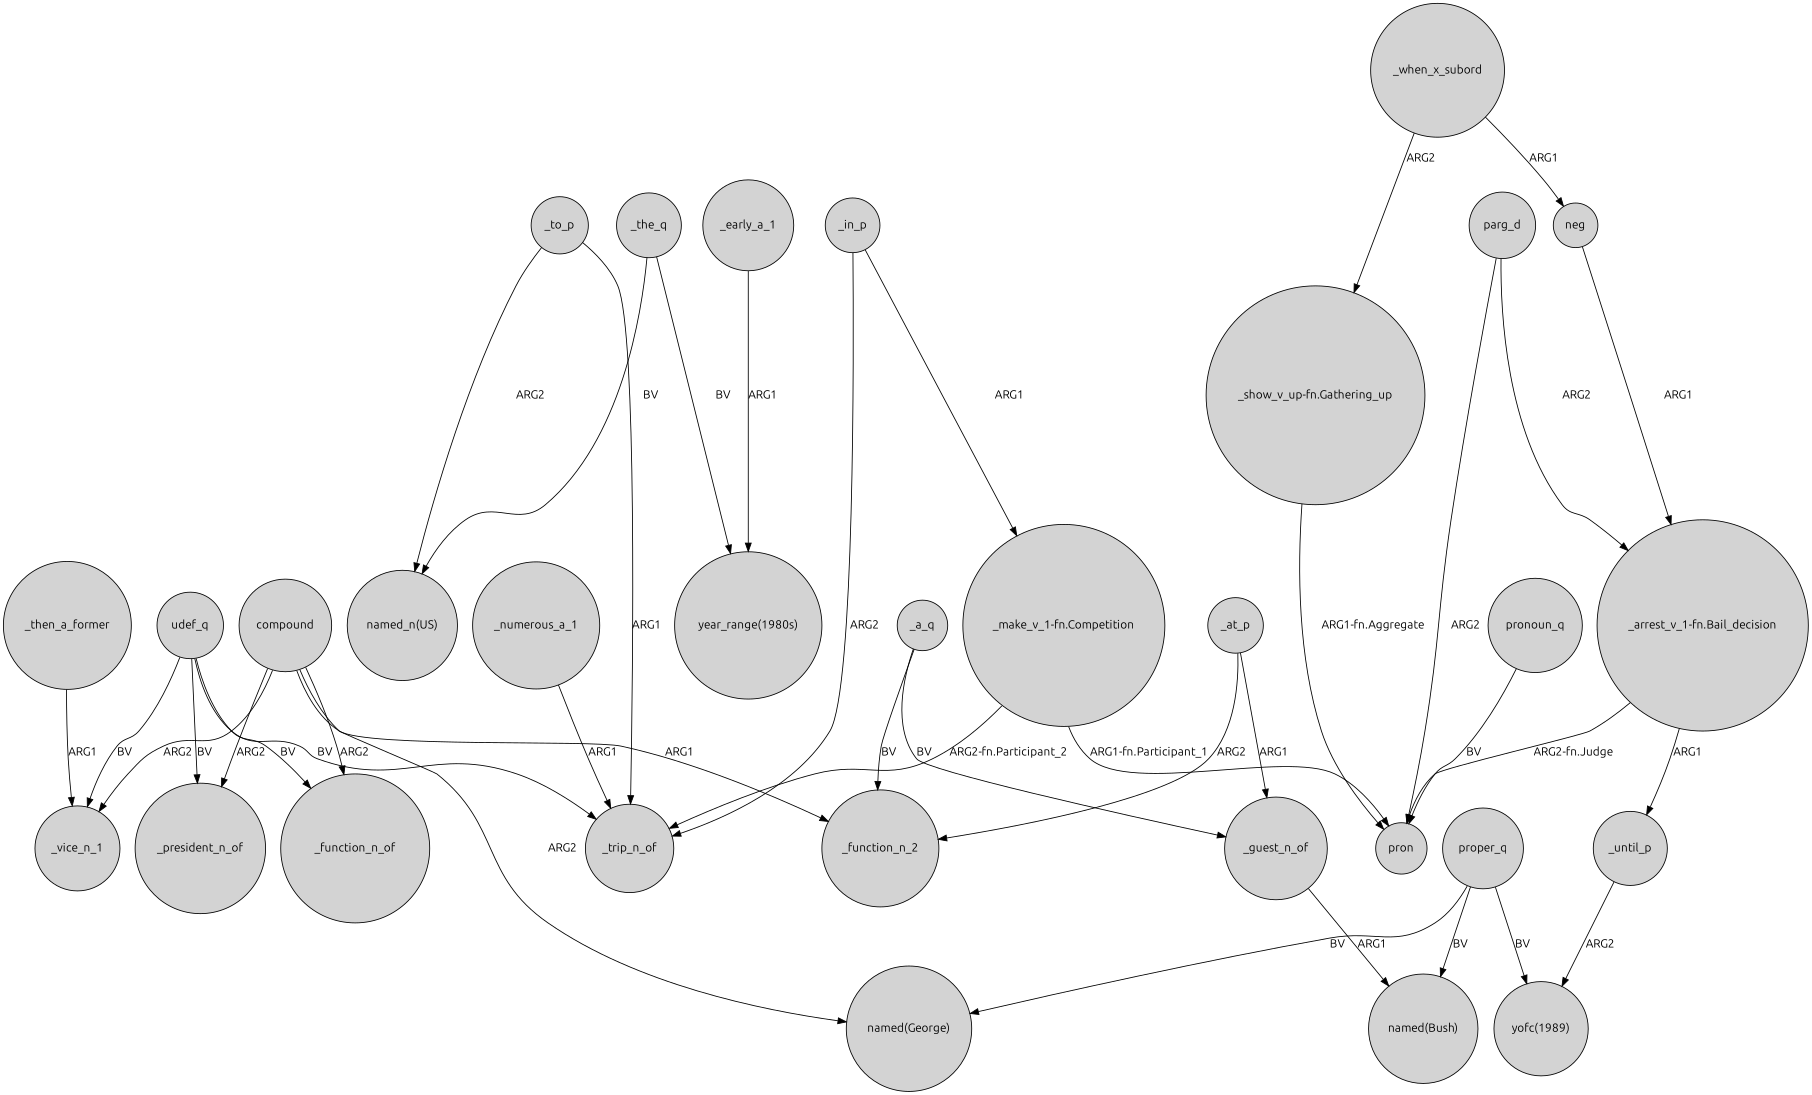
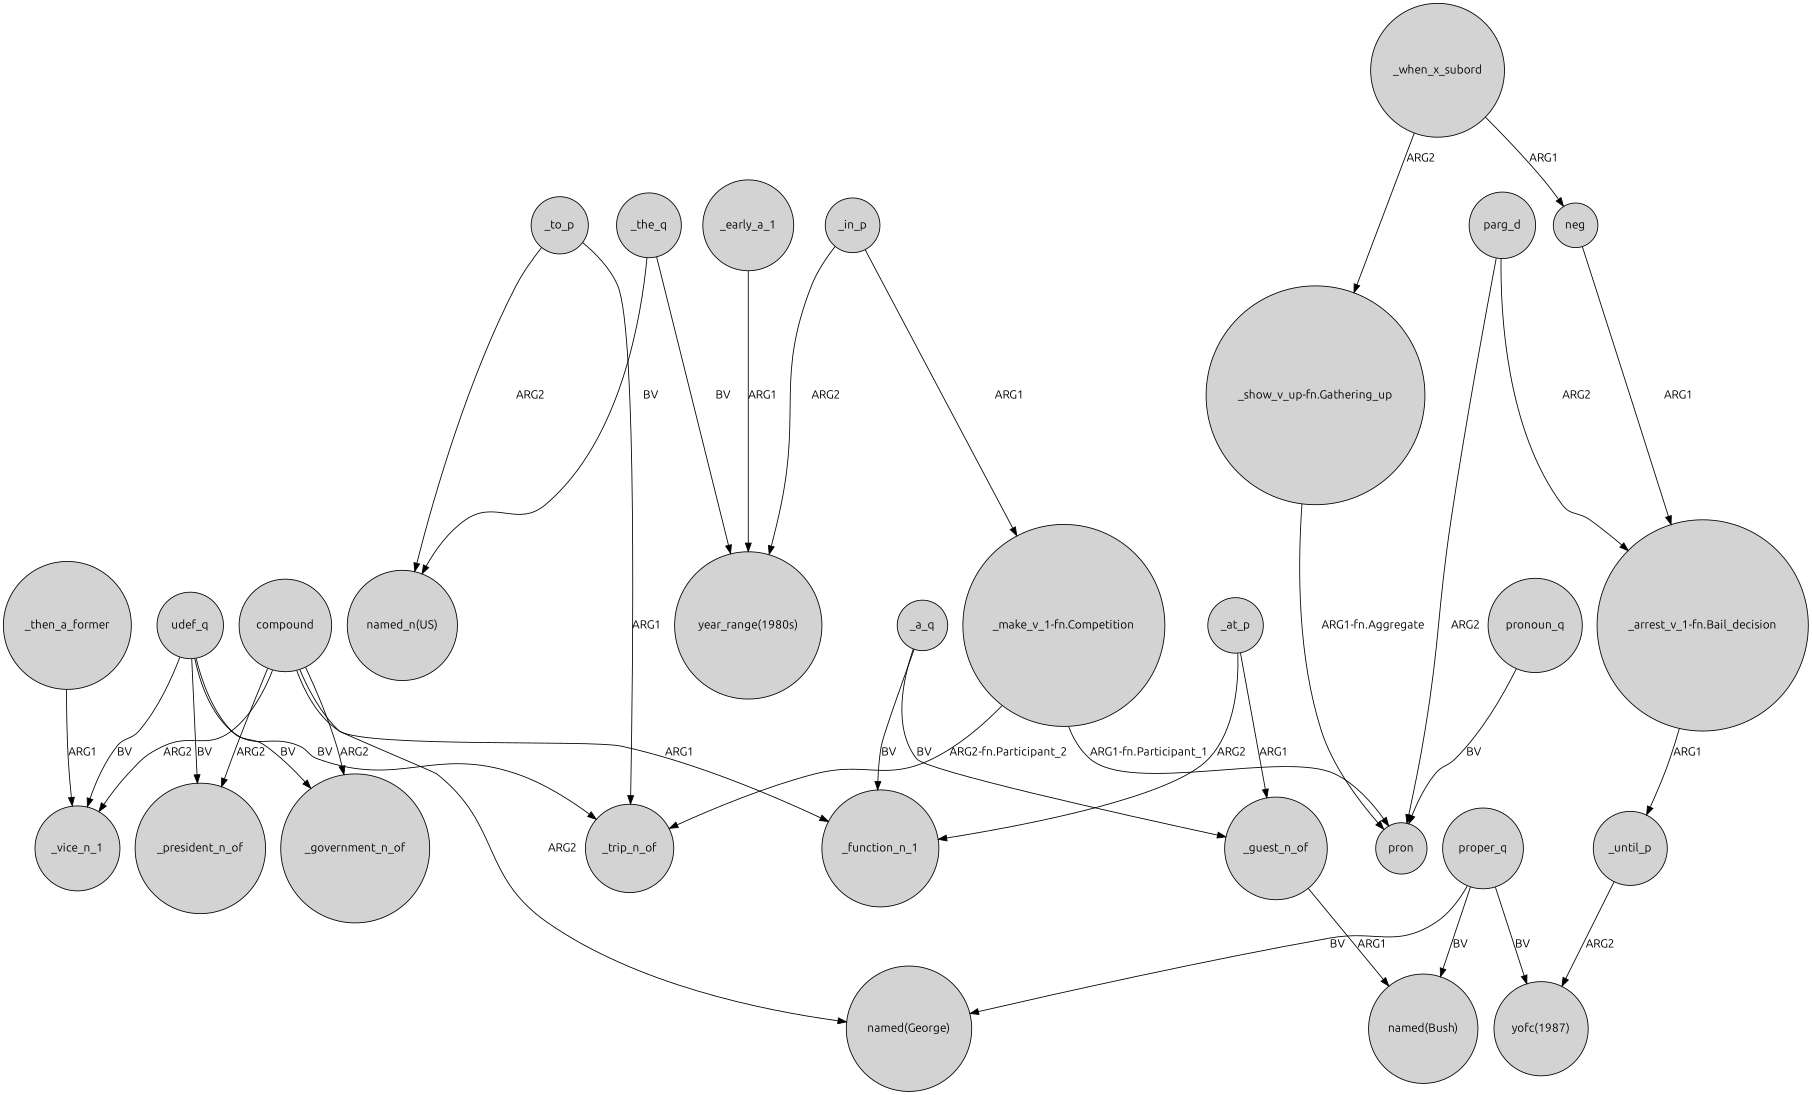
edge "_in_p" -> "_trip_n_of": now "_in_p" -> "year_range(1980s)"
node "_numerous_a_1": removed
edge "_arrest_v_1-fn.Bail_decision" -> "pron": removed, label "ARG2-fn.Judge"
node "_function_n_of": label "_function_n_of" -> "_government_n_of"
node "_function_n_2": label "_function_n_2" -> "_function_n_1"
node "yofc(1989)": label "yofc(1989)" -> "yofc(1987)"
